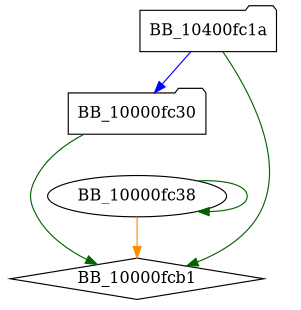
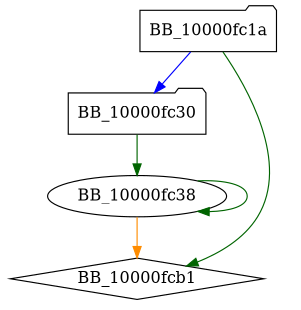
node "BB_10400fc1a": label "BB_10400fc1a" -> "BB_10000fc1a"
edge "BB_10000fc30" -> "BB_10000fcb1": now "BB_10000fc30" -> "BB_10000fc38"
